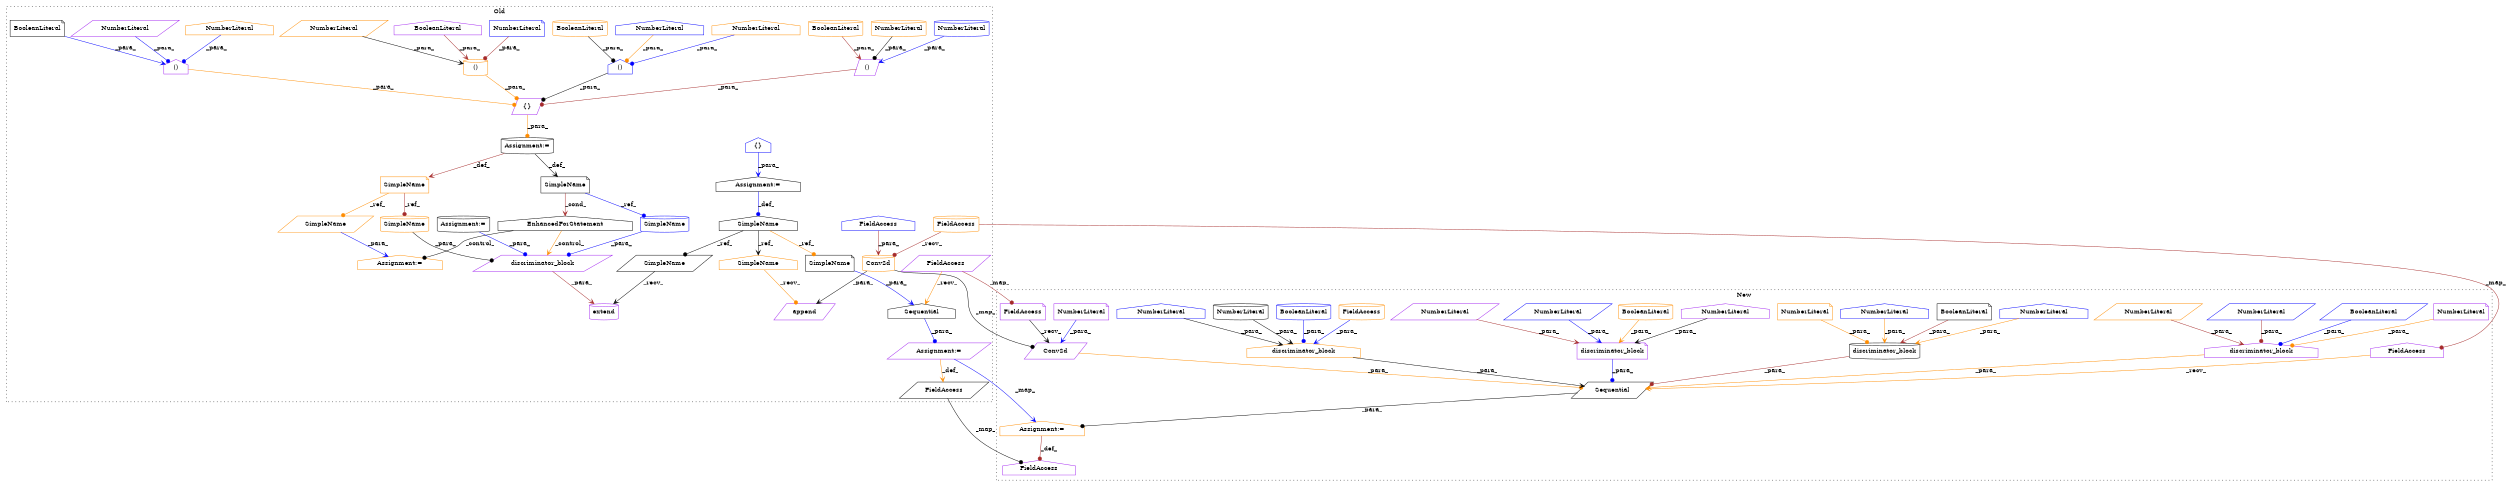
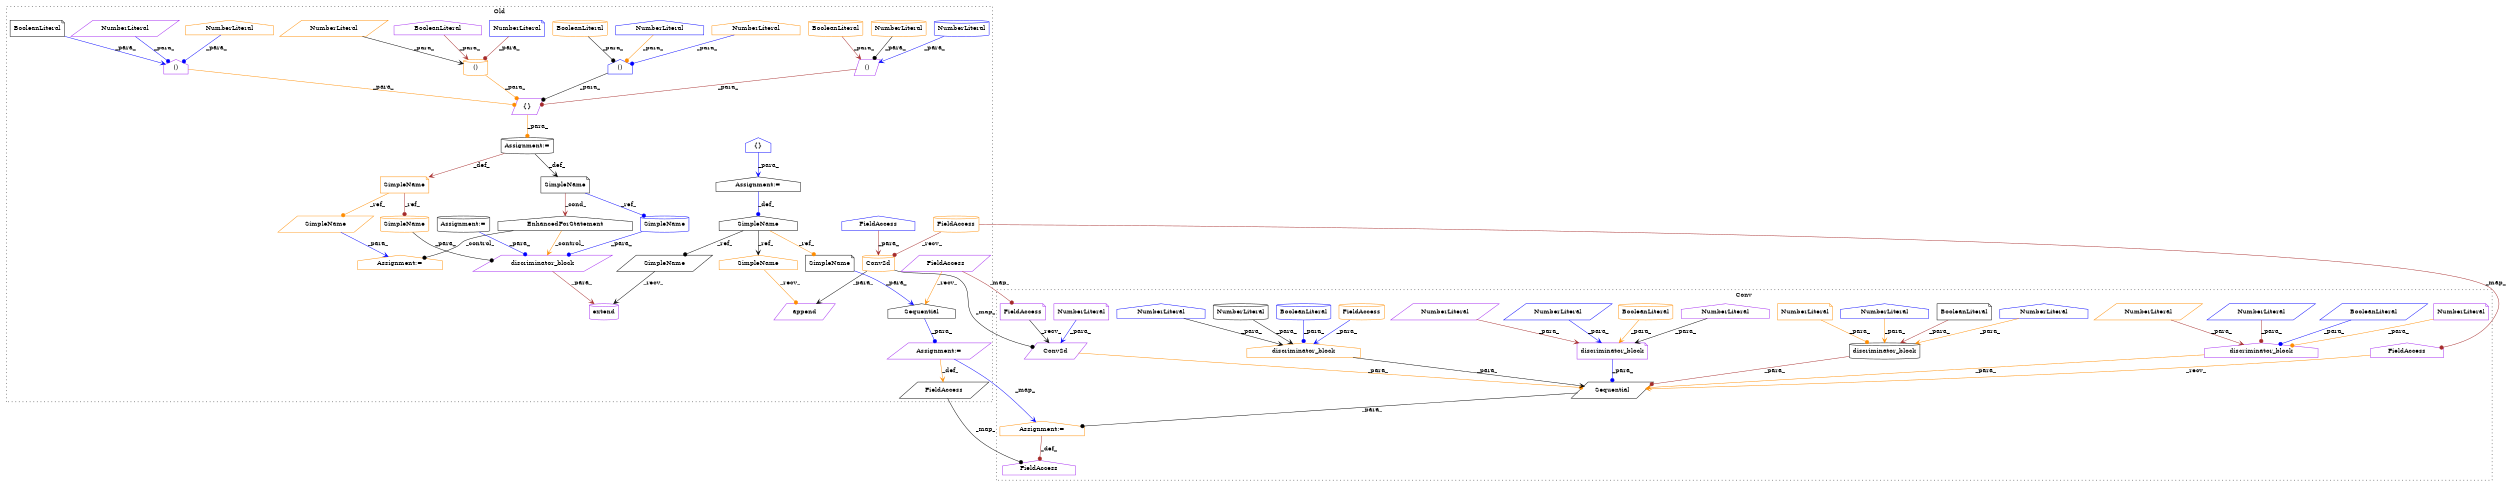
cluster "New": label "New" -> "Conv"
